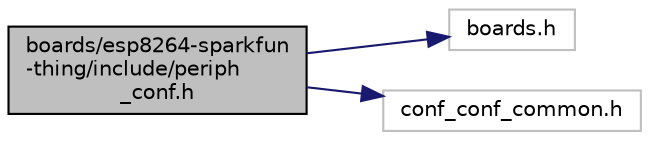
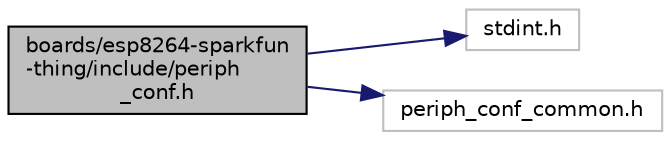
node "boards.h": label "boards.h" -> "stdint.h"
node "conf_conf_common.h": label "conf_conf_common.h" -> "periph_conf_common.h"
